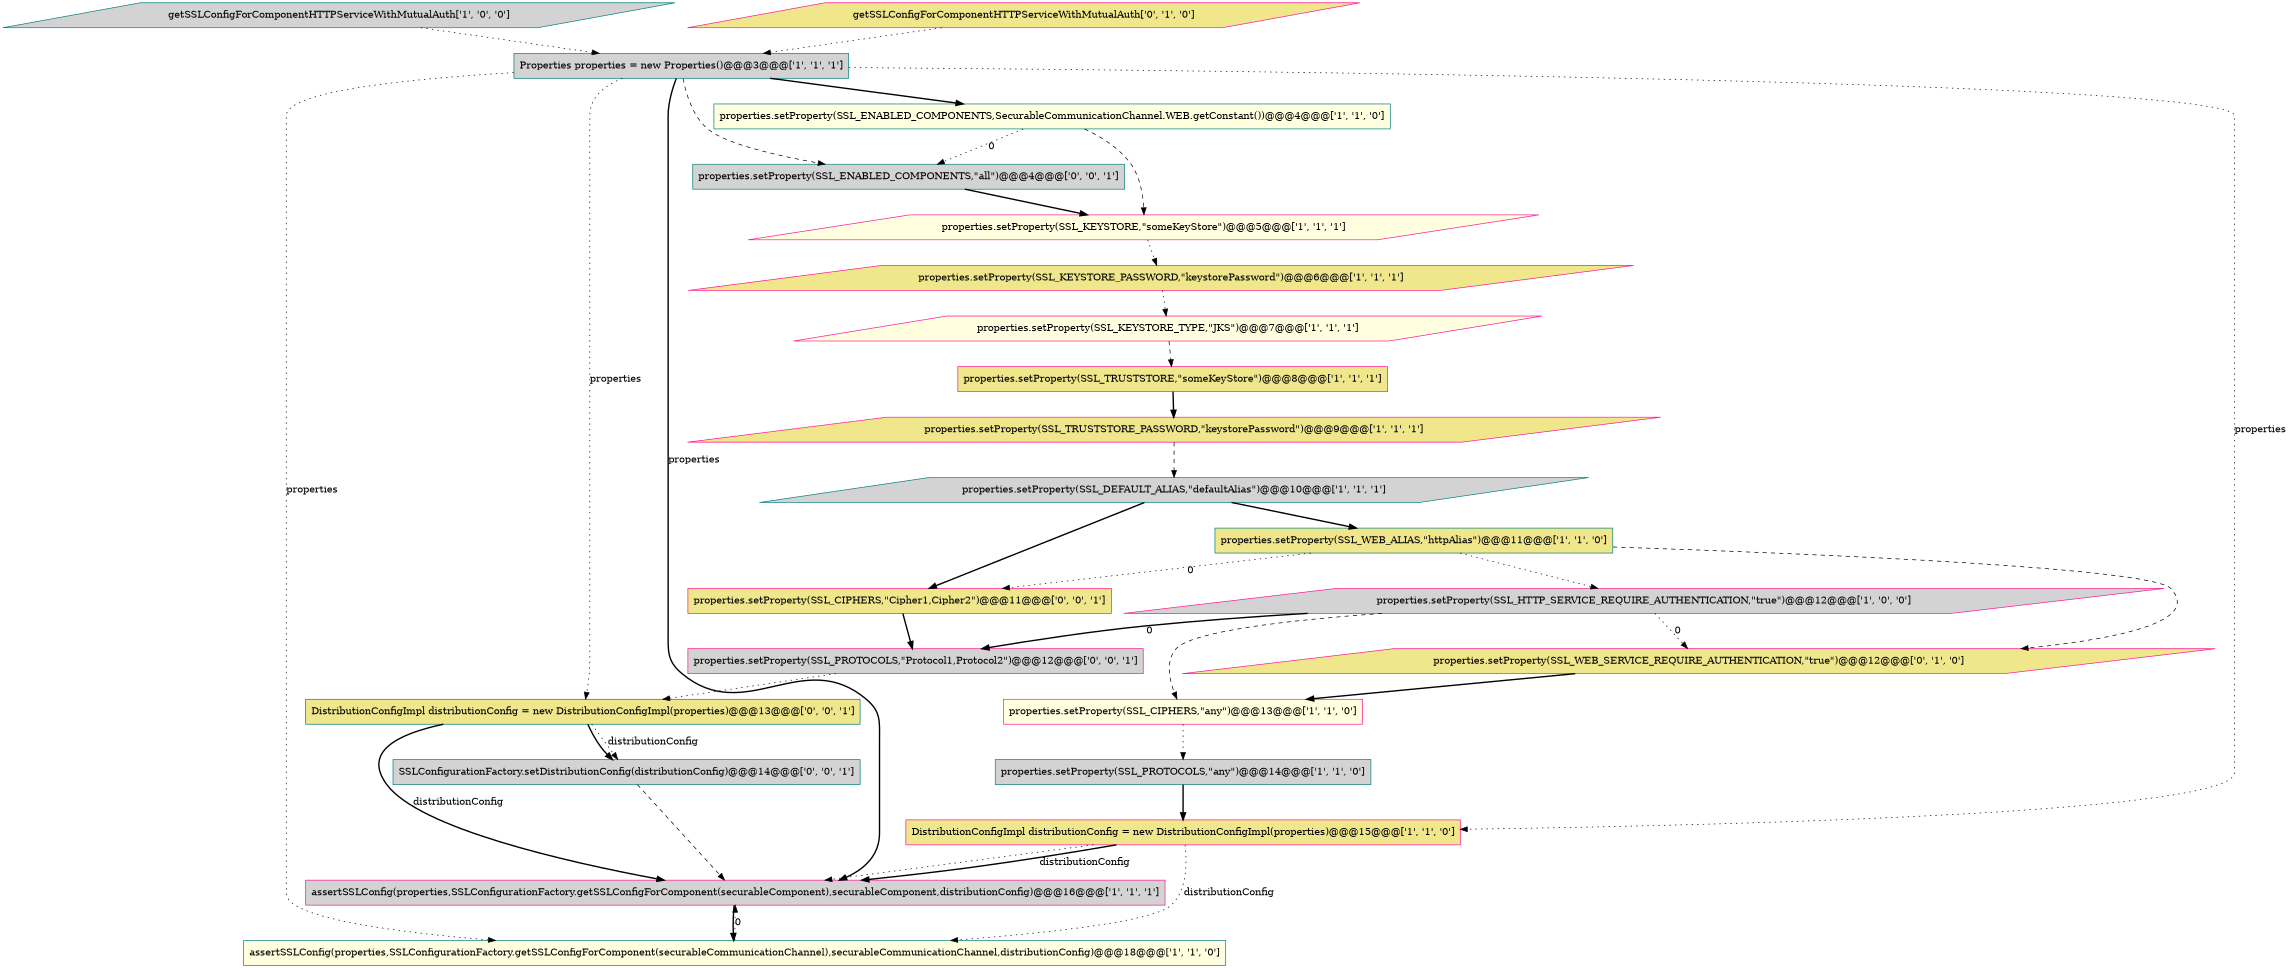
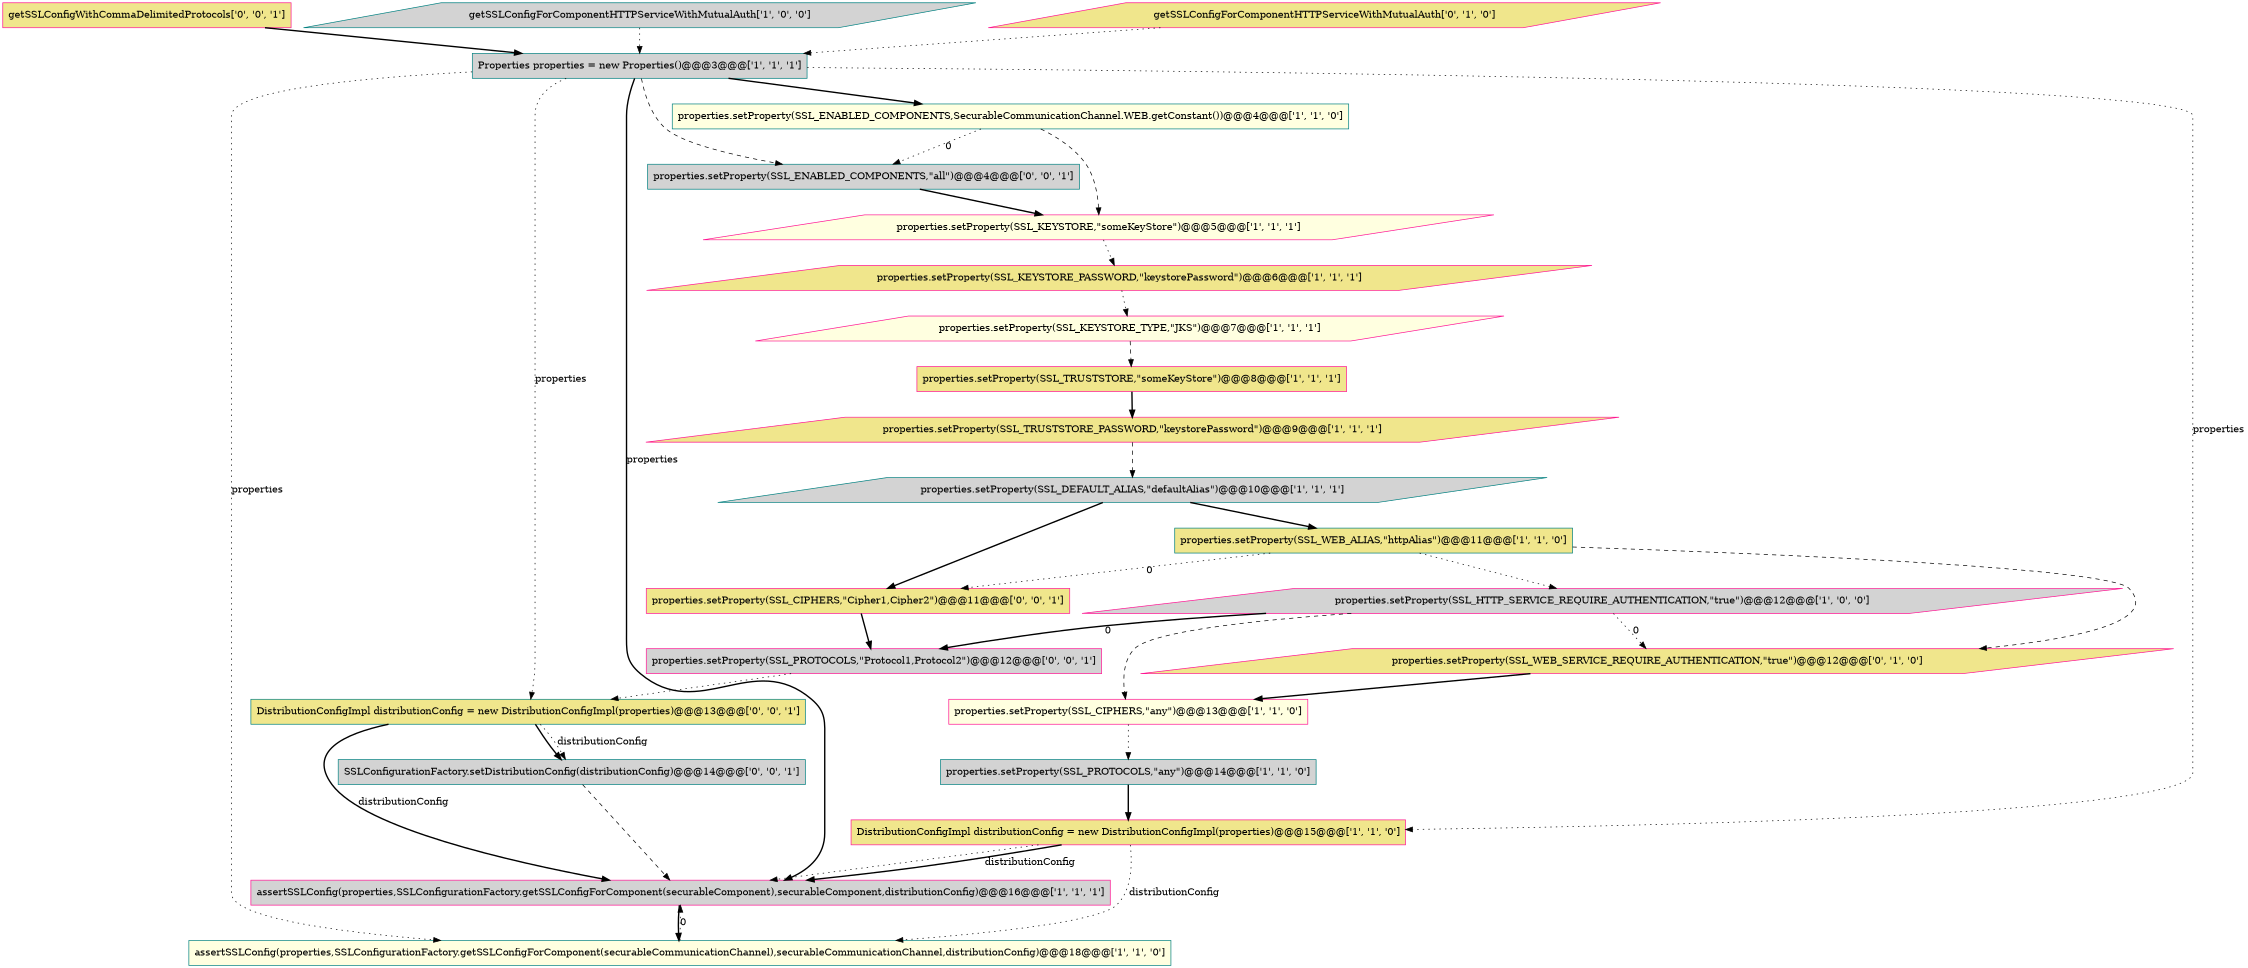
node "getSSLConfigWithCommaDelimitedProtocols['0', '0', '1']": added
